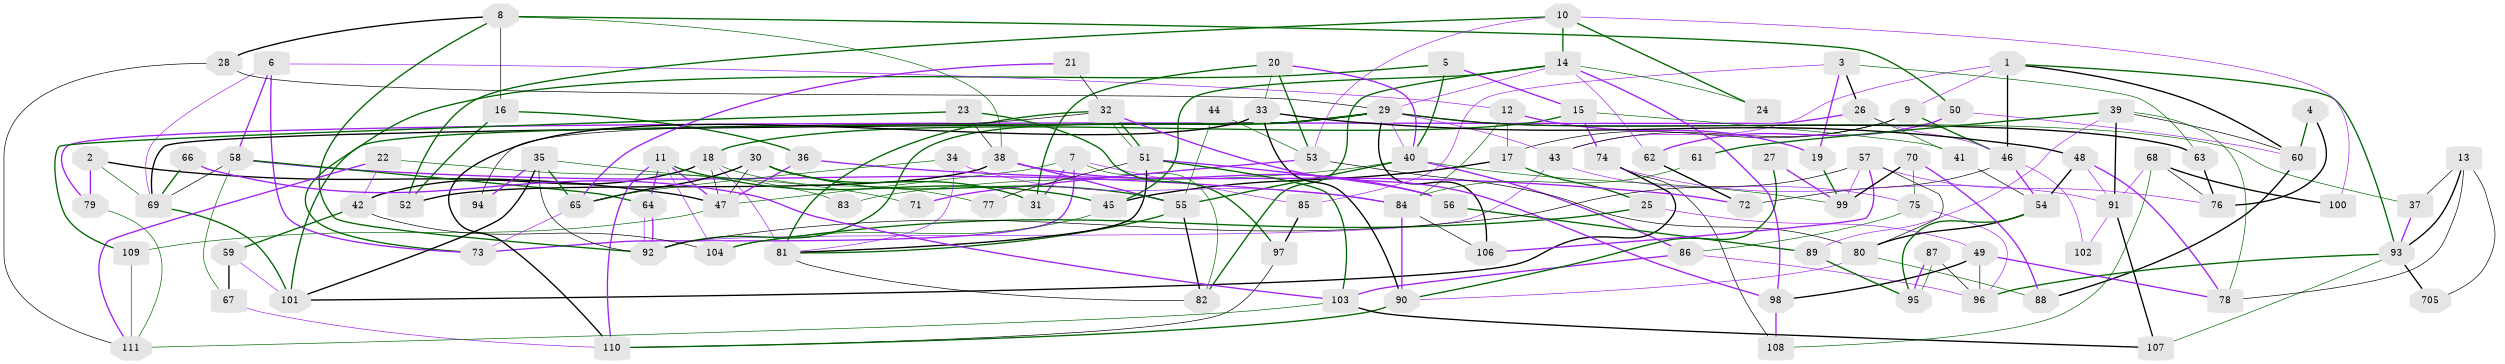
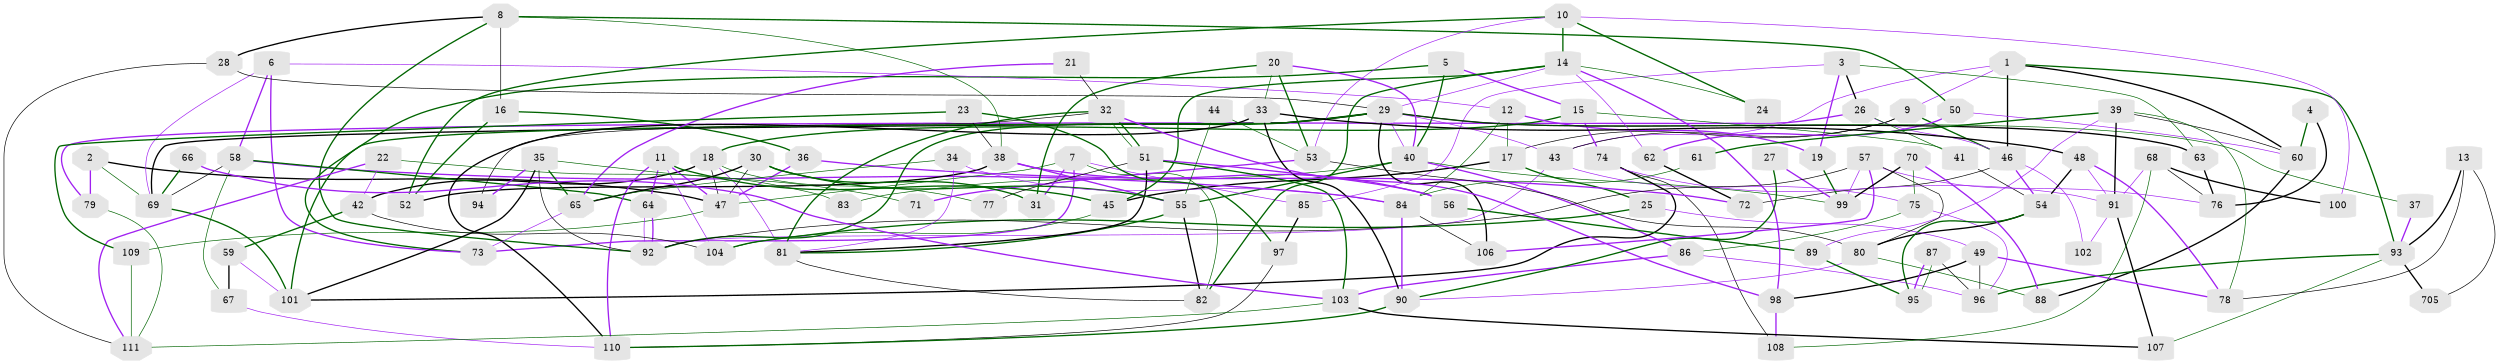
edge "13" -- "37": removed
